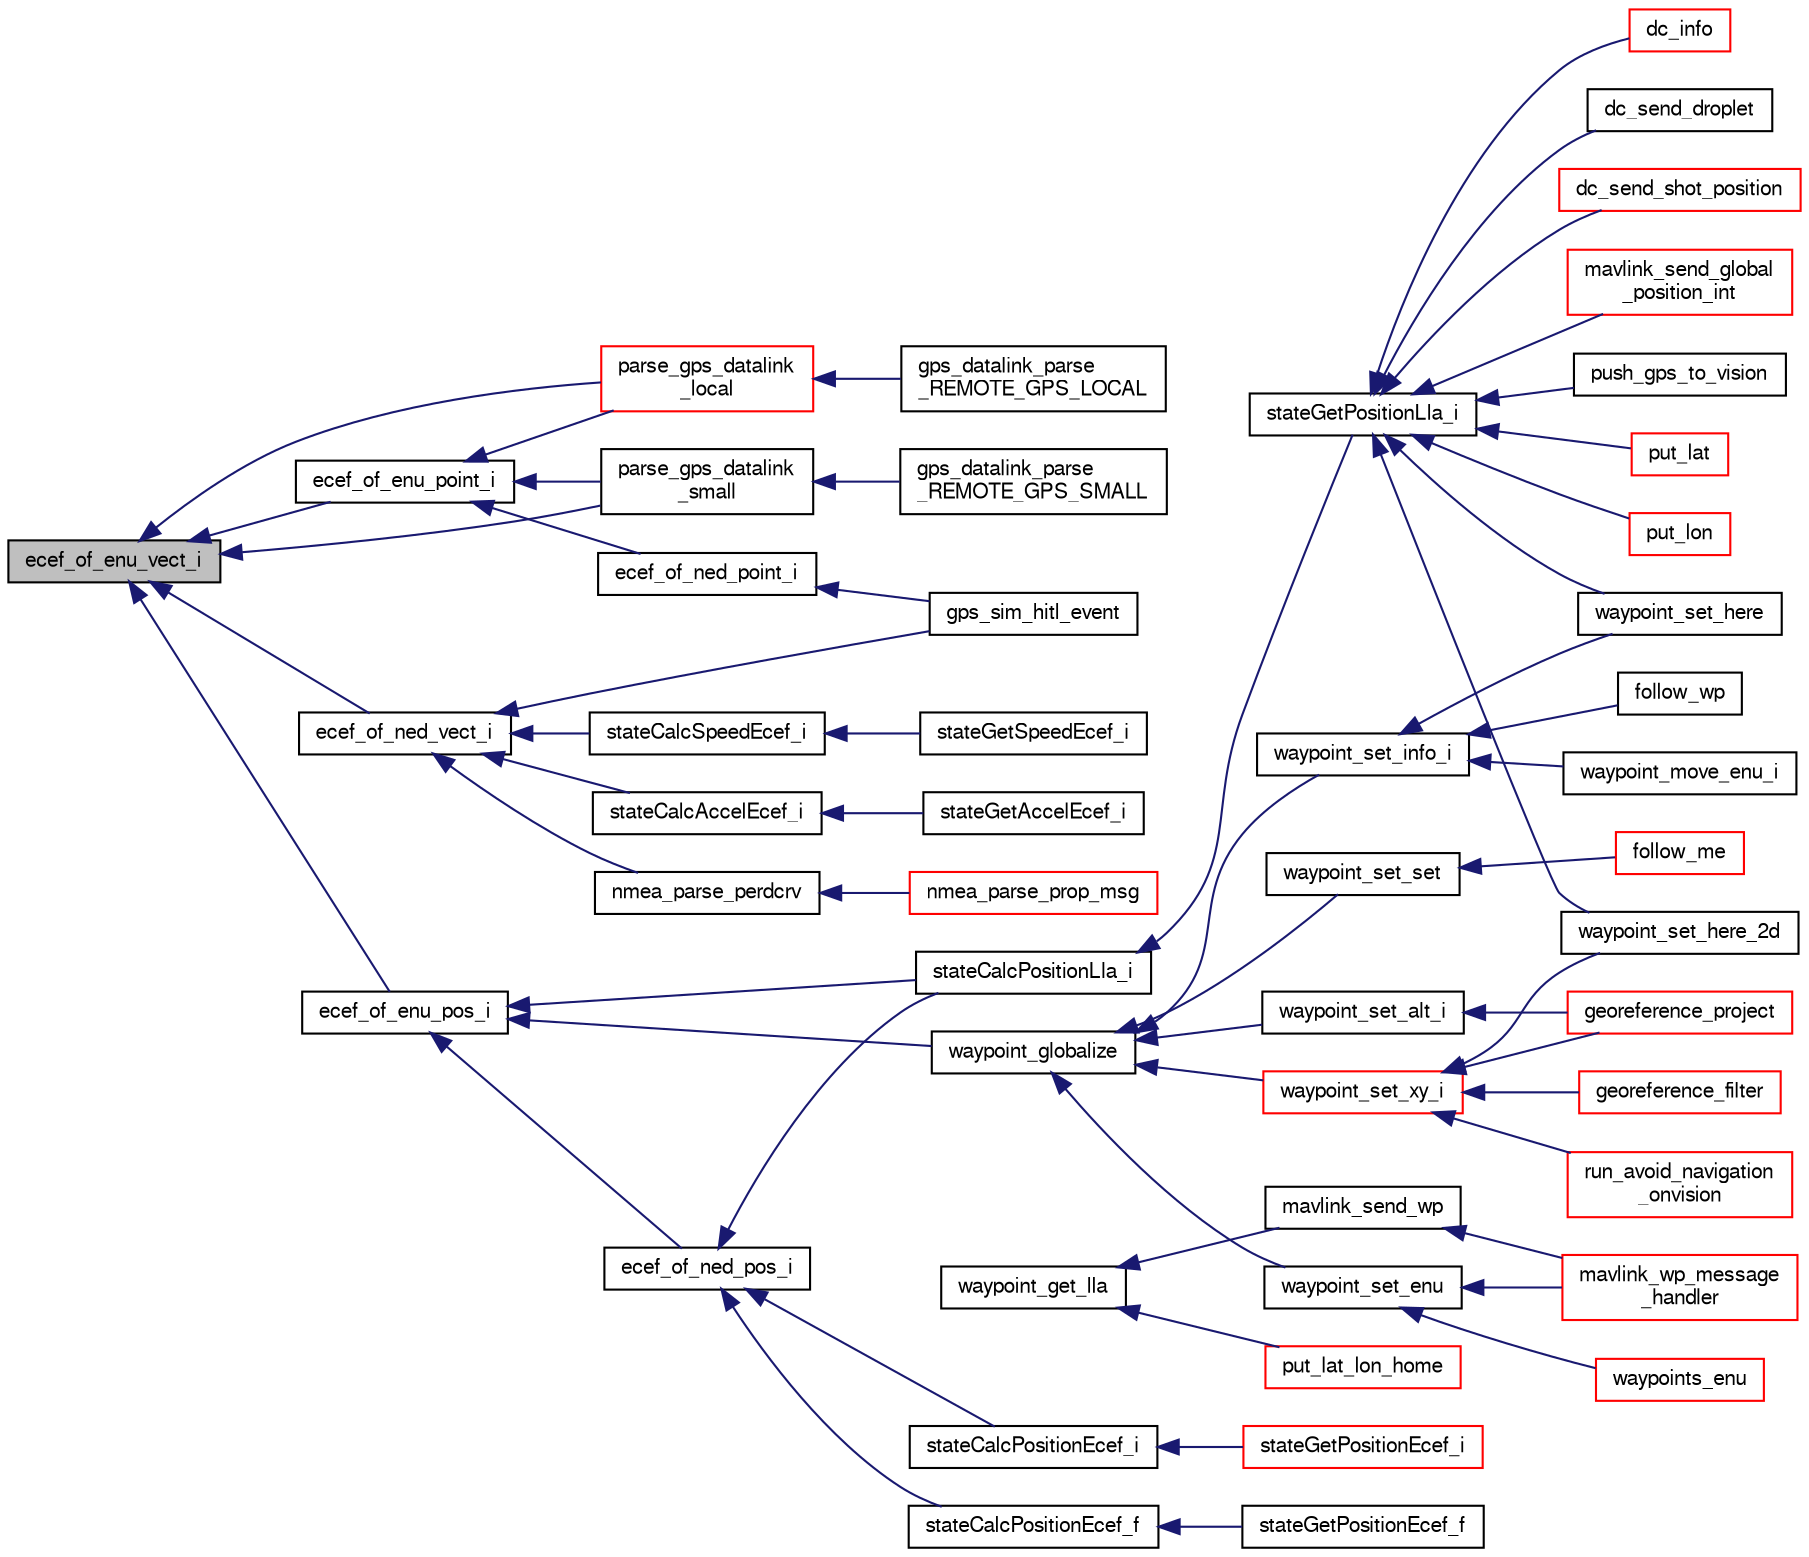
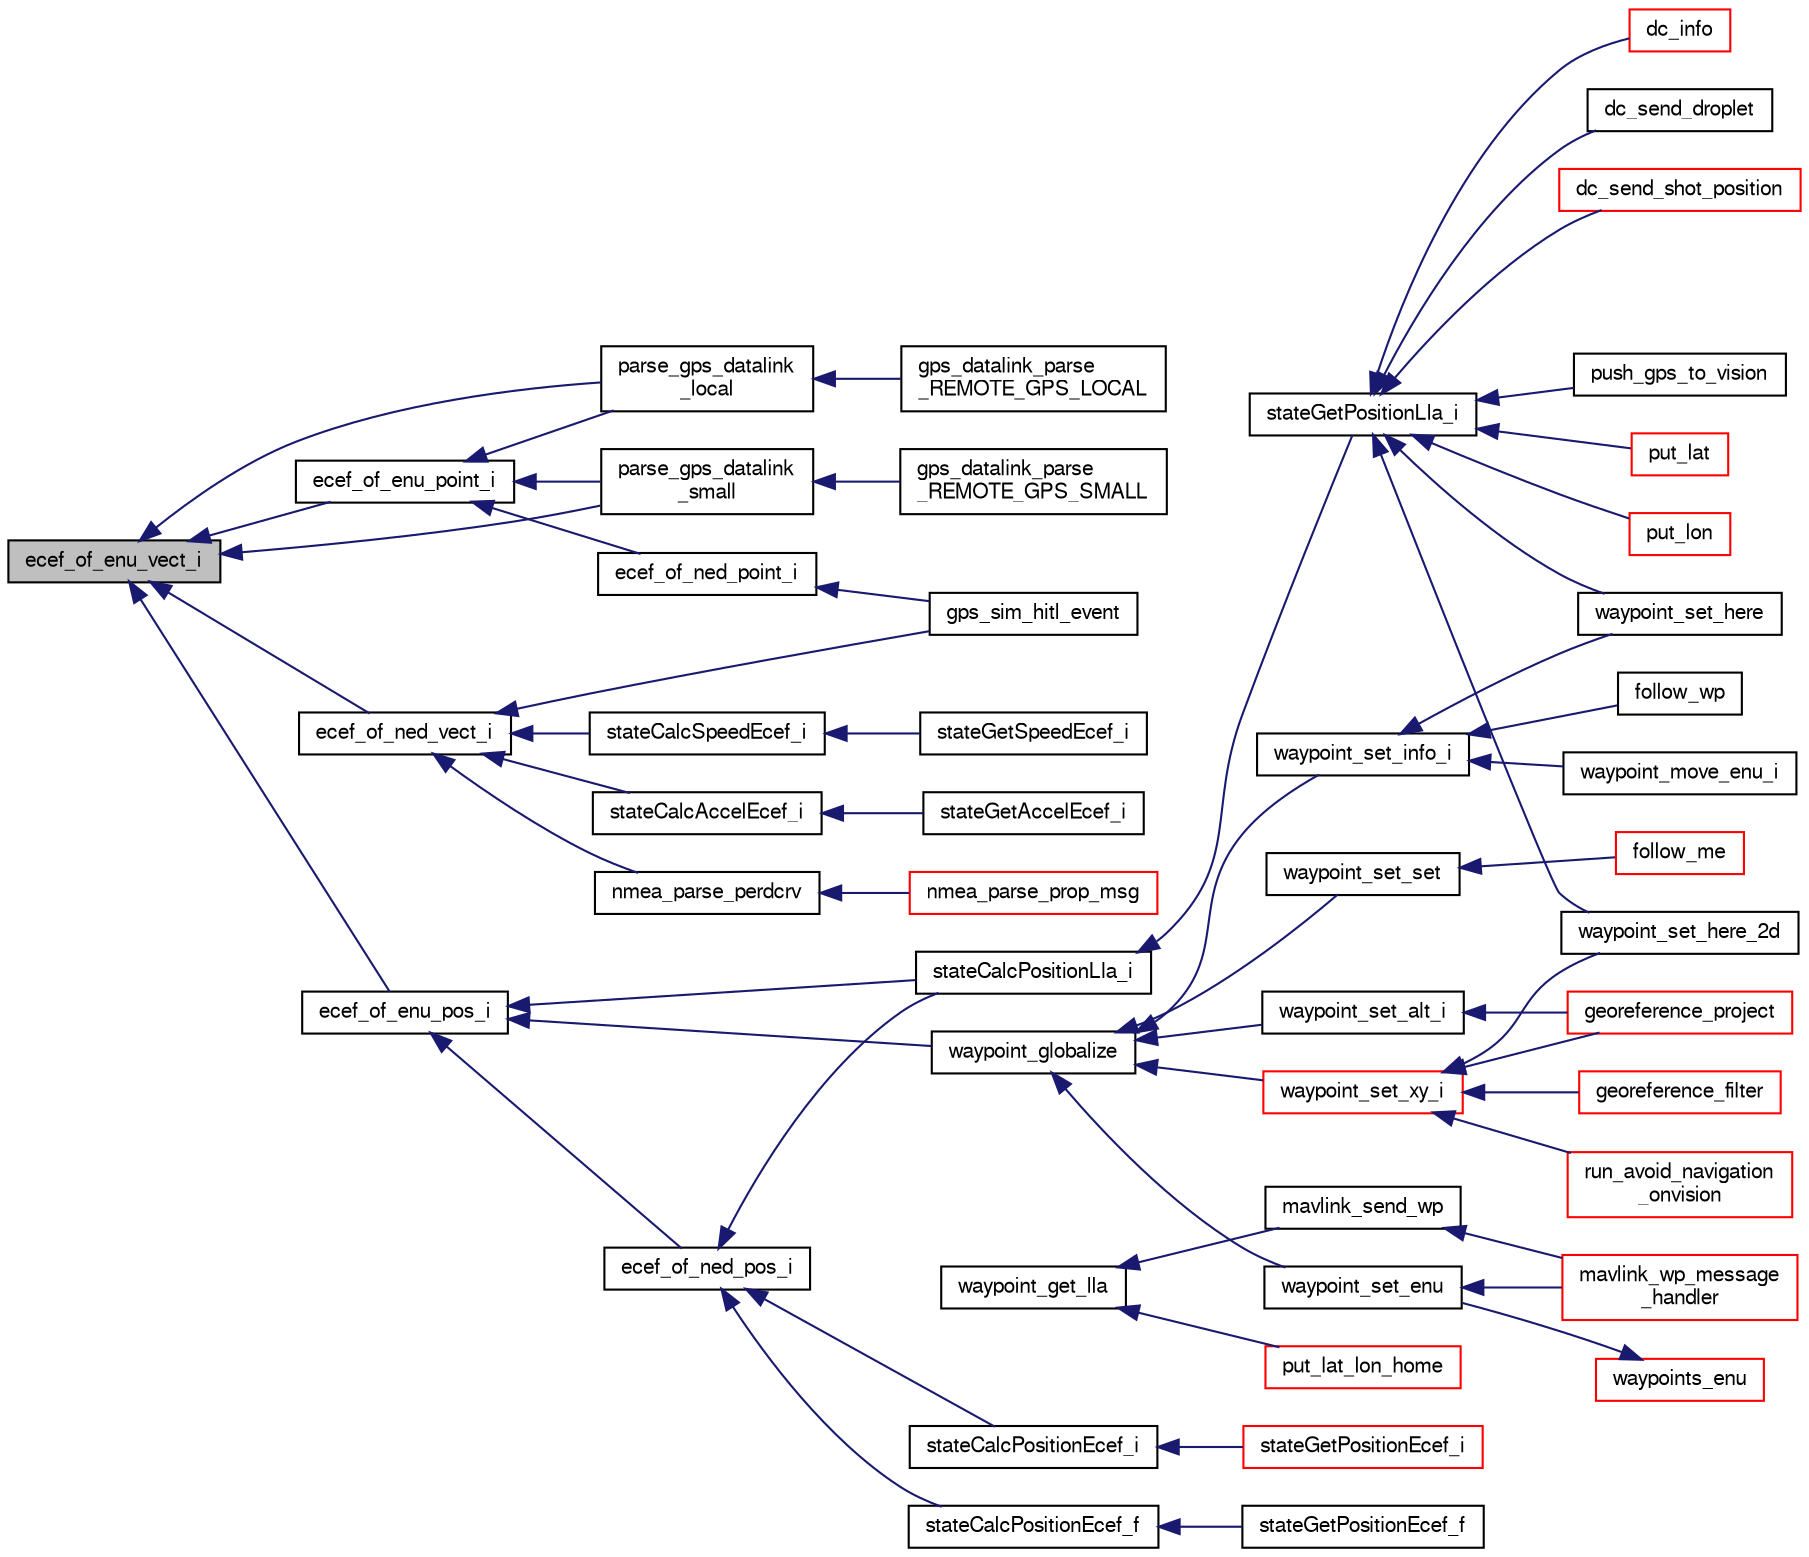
node "mavlink_send_global _position_int": removed
node "parse_gps_datalink _local": color red -> black
edge "waypoints_enu" -> "waypoint_set_enu": reversed
